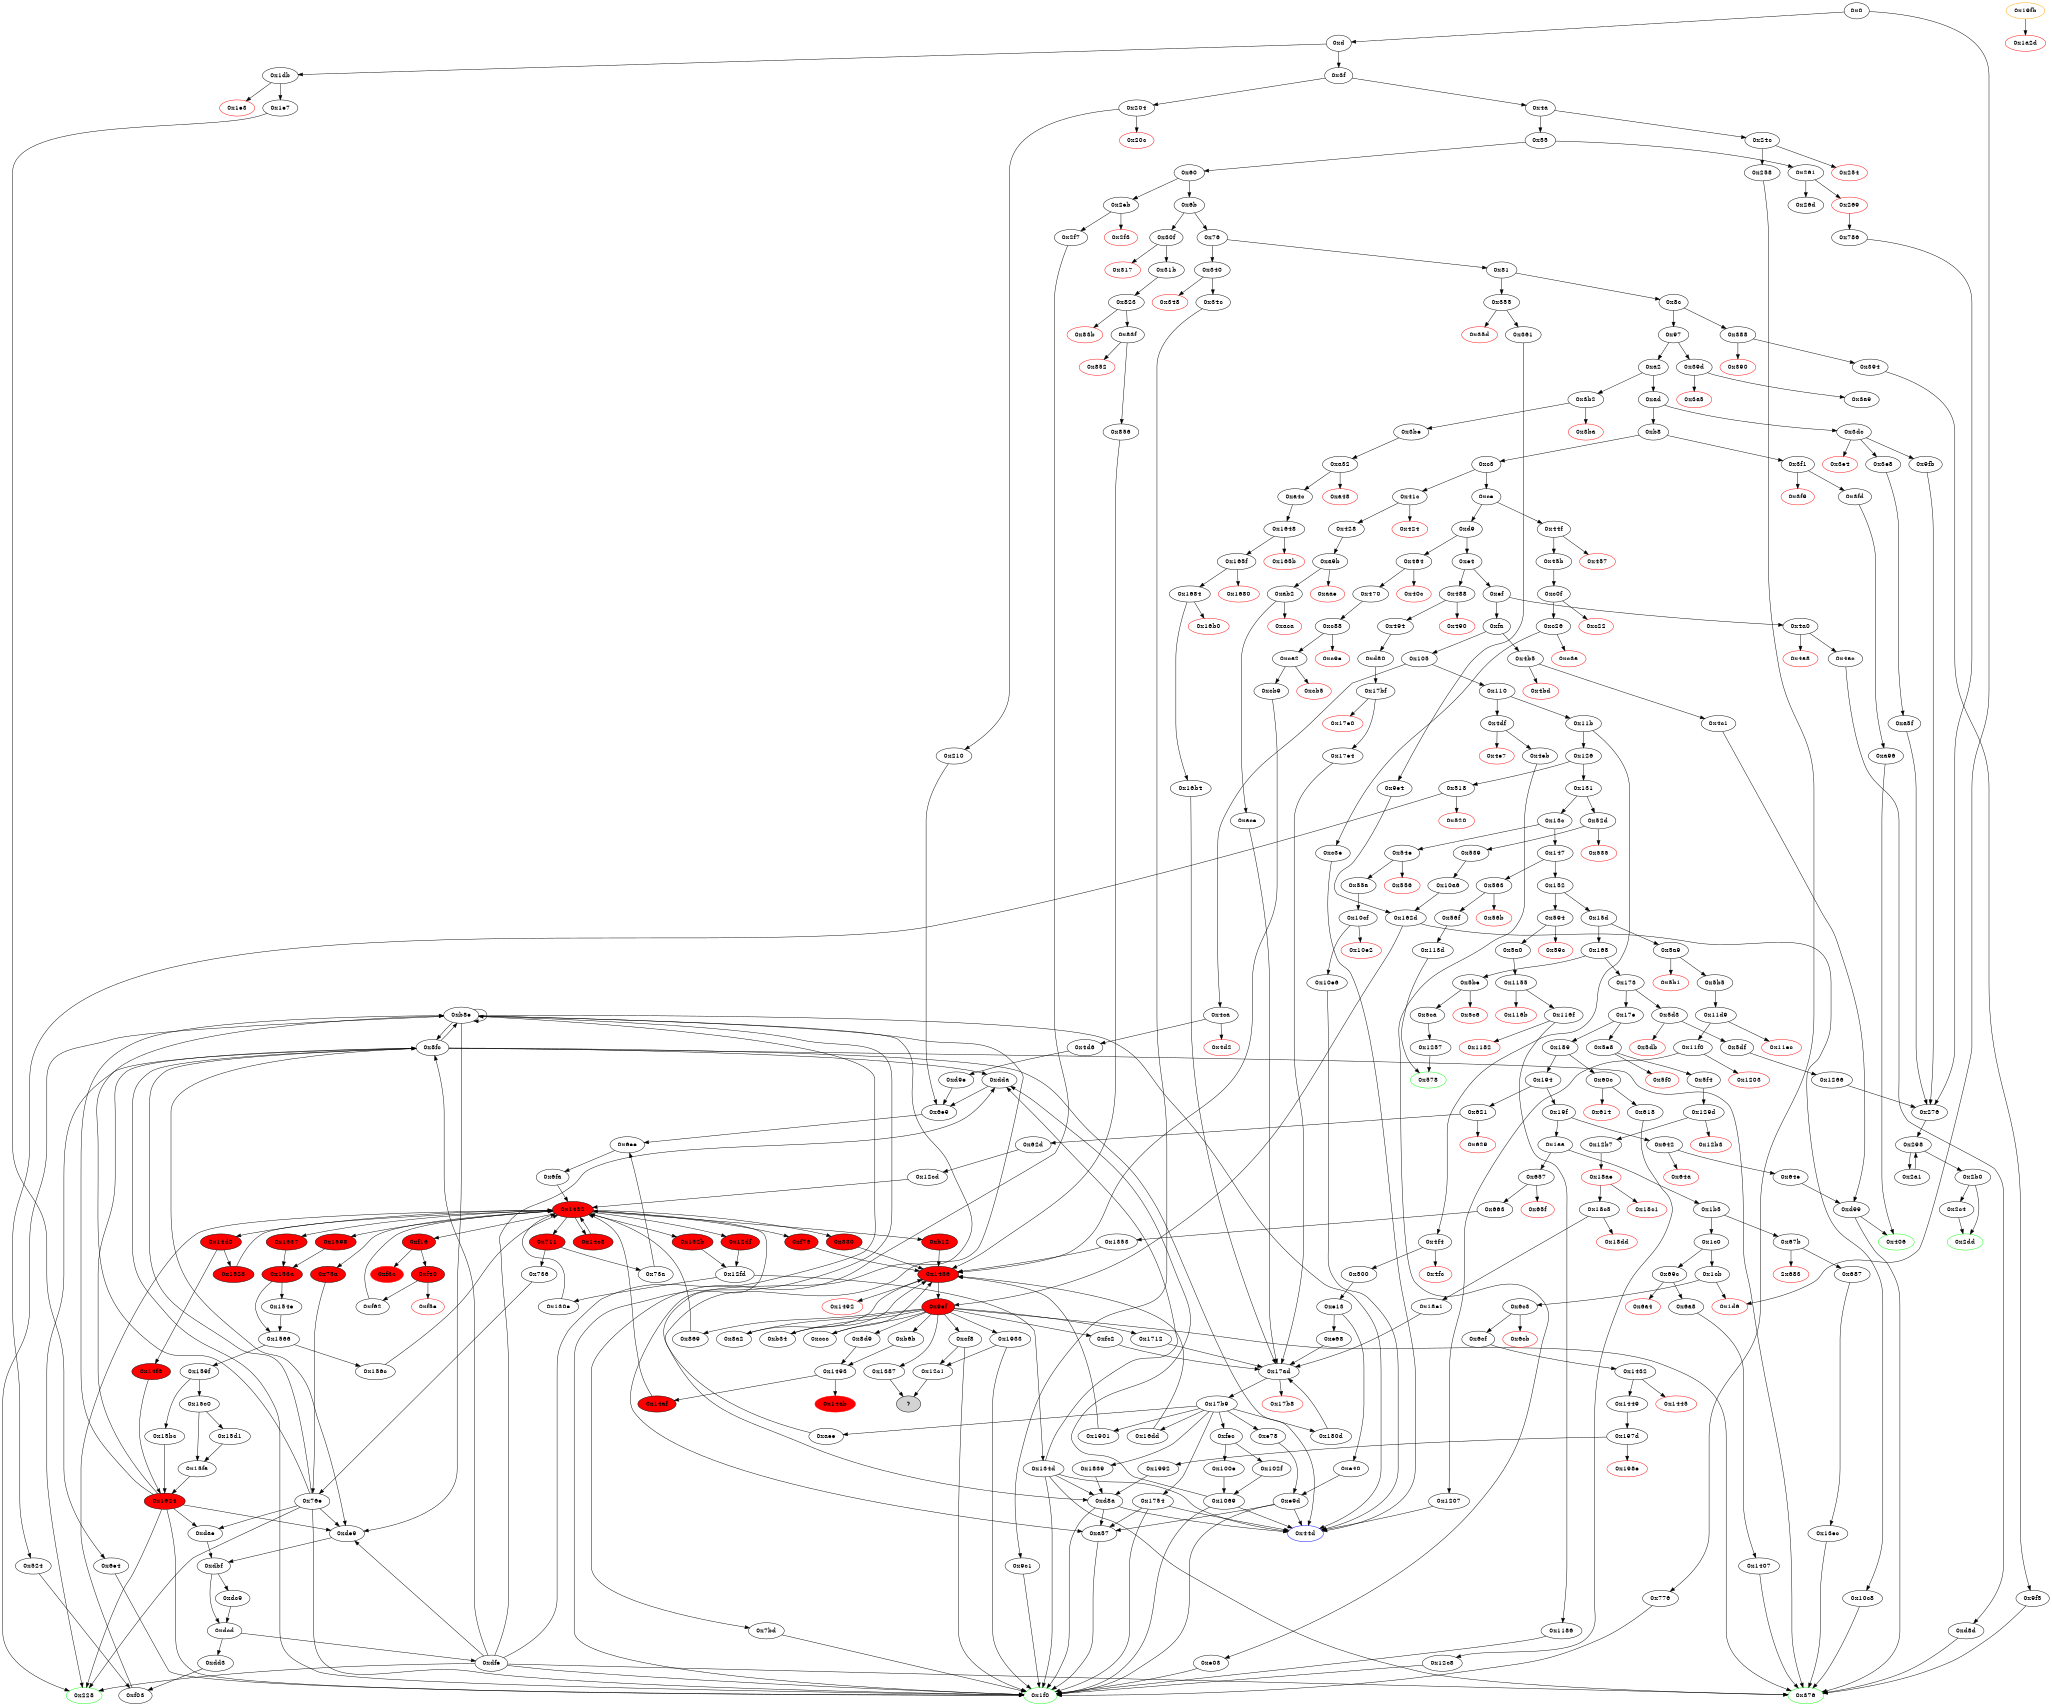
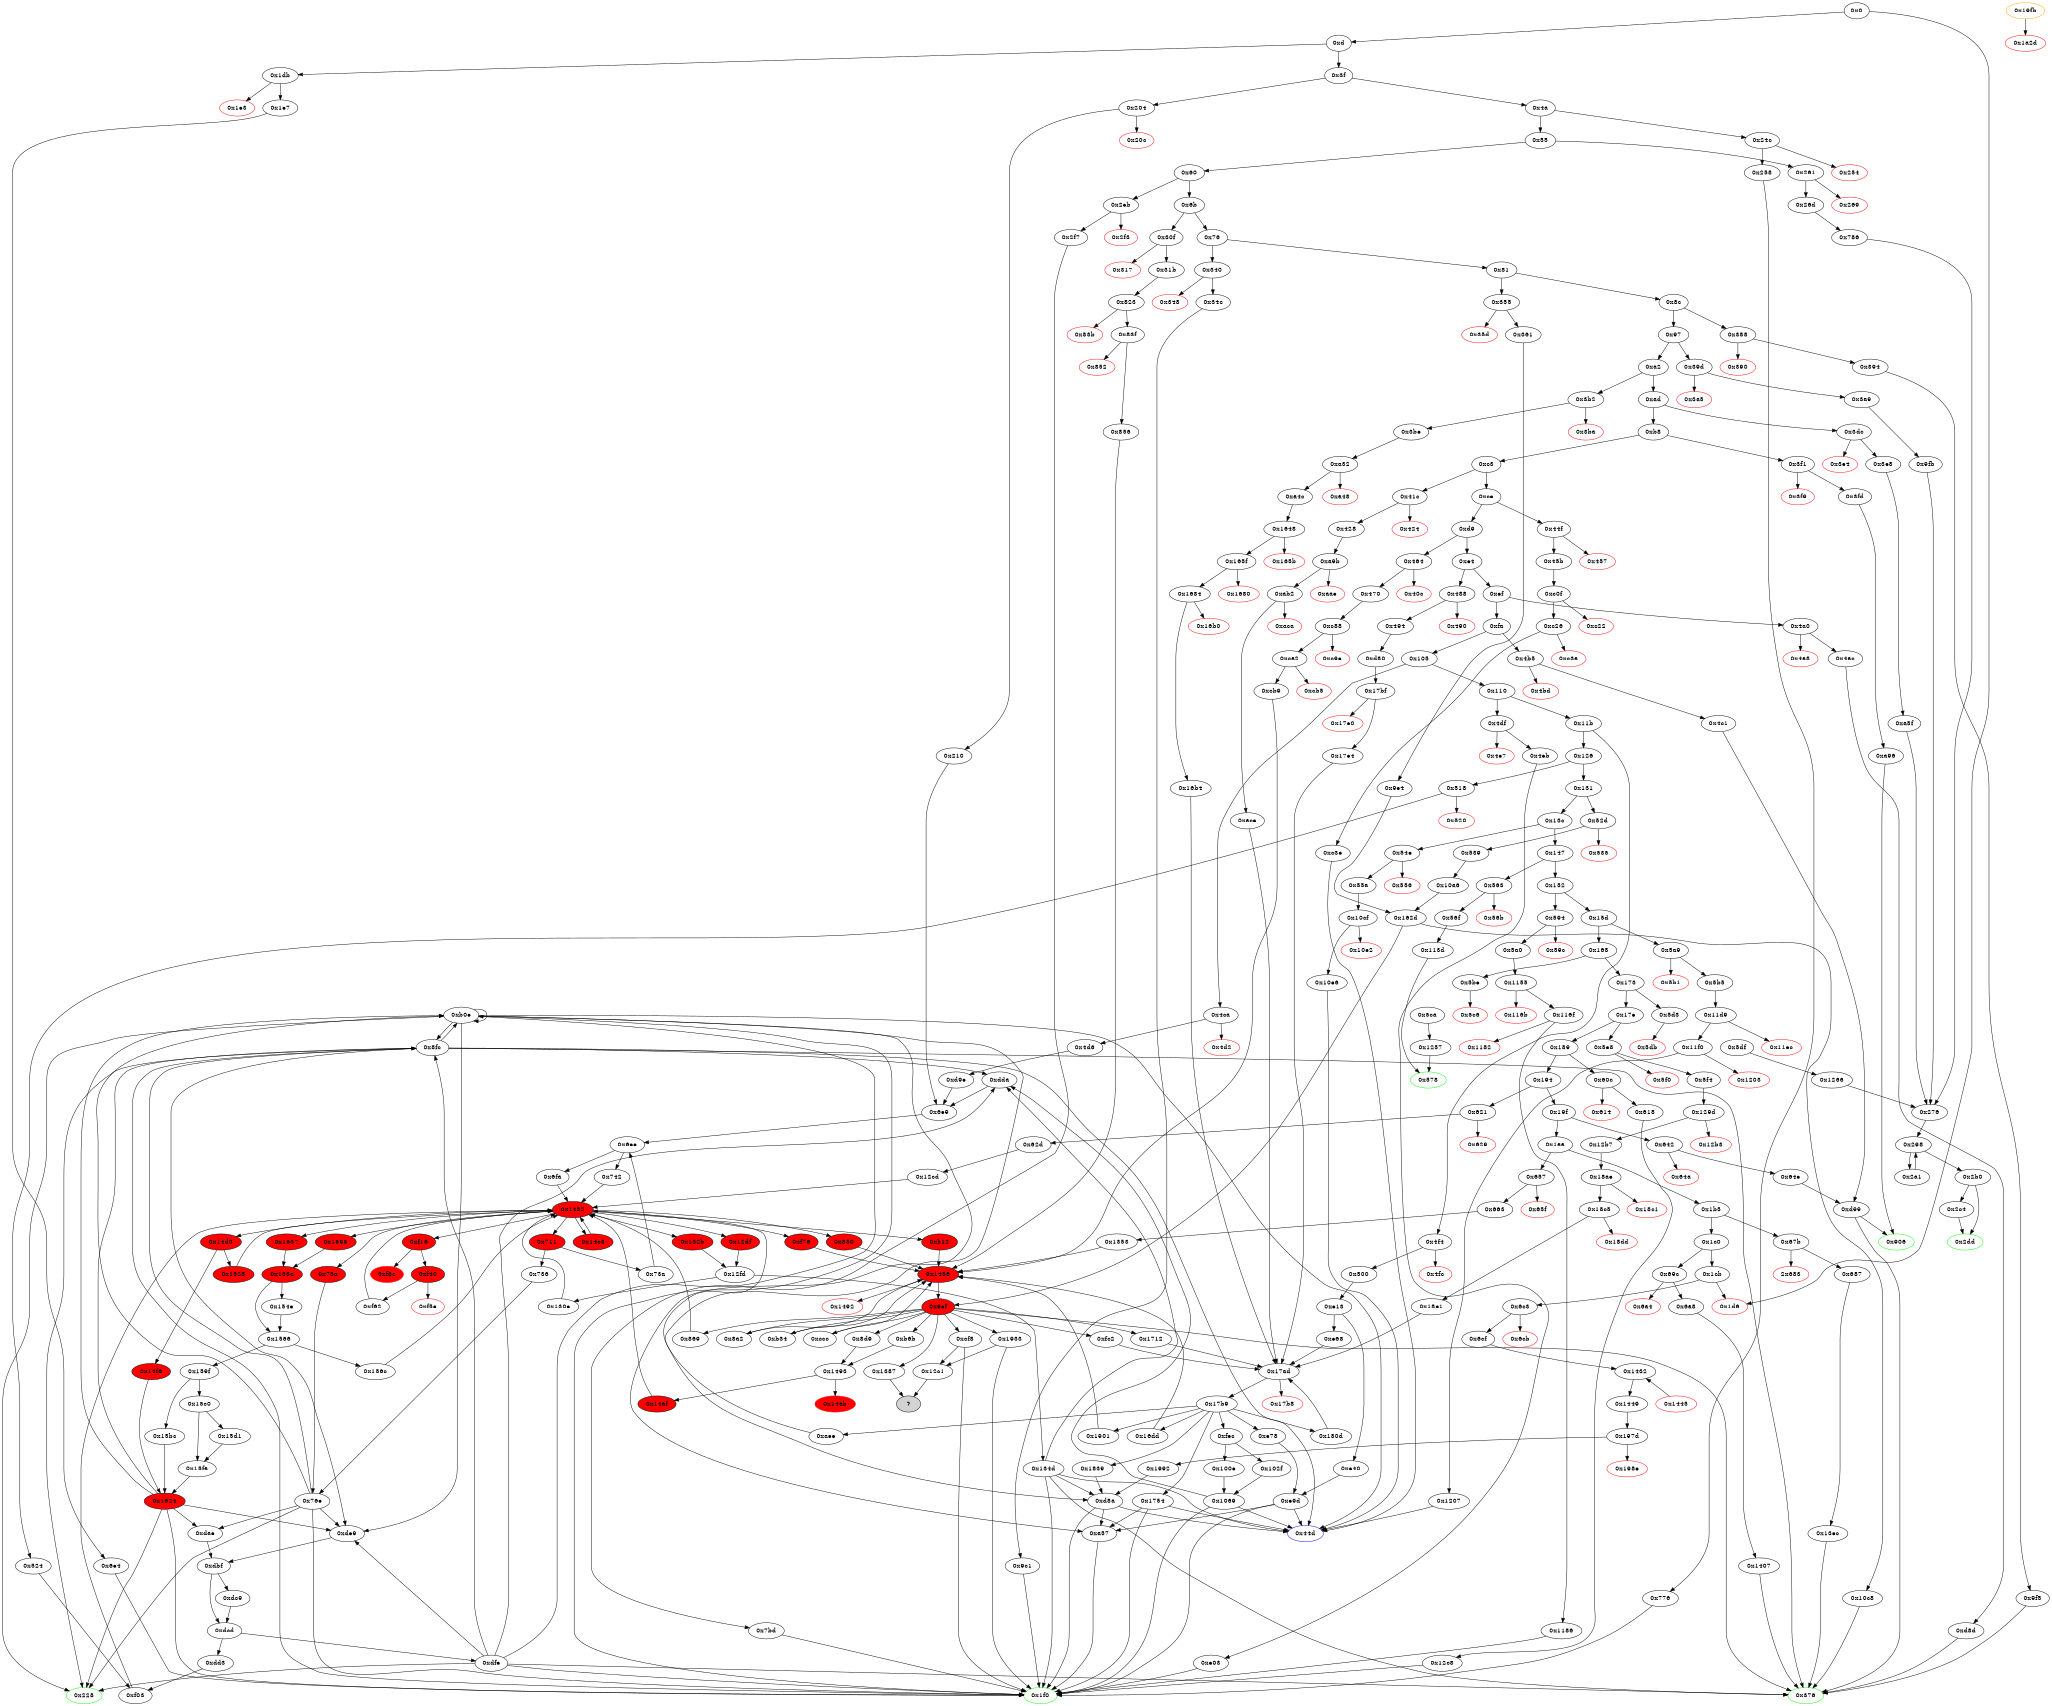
edge "0x269" -> "0x786": now "0x26d" -> "0x786"
edge "0x3dc" -> "0x9fb": now "0x3a9" -> "0x9fb"
edge "0x5be" -> "0x5ca": removed
node "0xb8e": label "0xb8e" -> "0xb0e"
edge "0x5d3" -> "0x5df": removed
node "0x742": added
node "0x18ae": color red -> black
node "0x406": label "0x406" -> "0x906"
edge "0x1432" -> "0x1445": reversed
